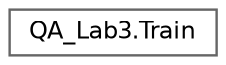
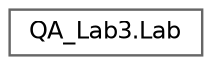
node "QA_Lab3.Train": label "QA_Lab3.Train" -> "QA_Lab3.Lab"
